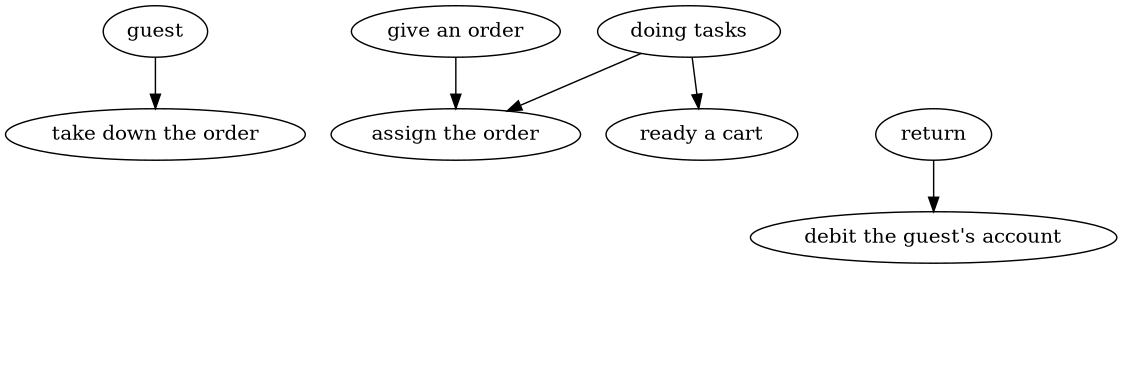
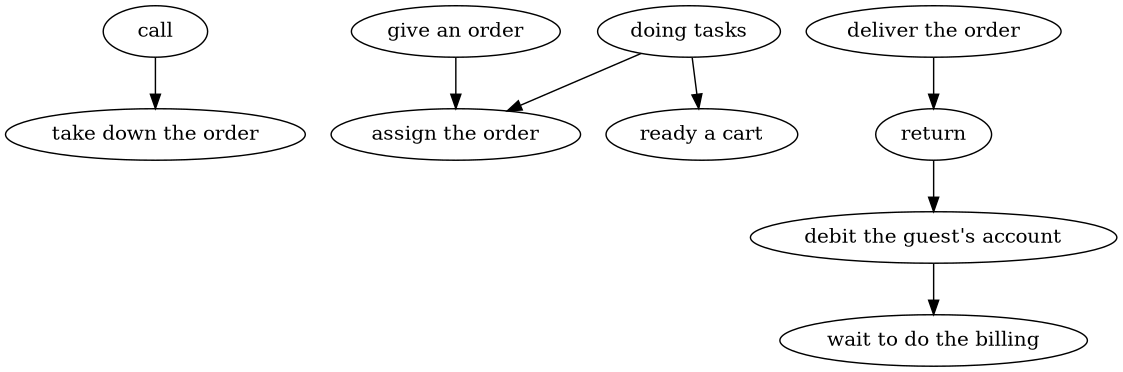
node "guest": label "guest" -> "call"
node "deliver the order": added
node "wait to do the billing": added
